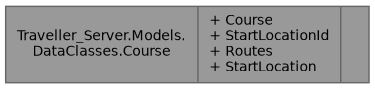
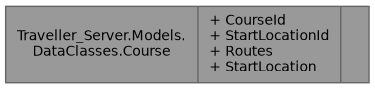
node "Traveller_Server.Models.": text "+ Course" -> "+ CourseId"
